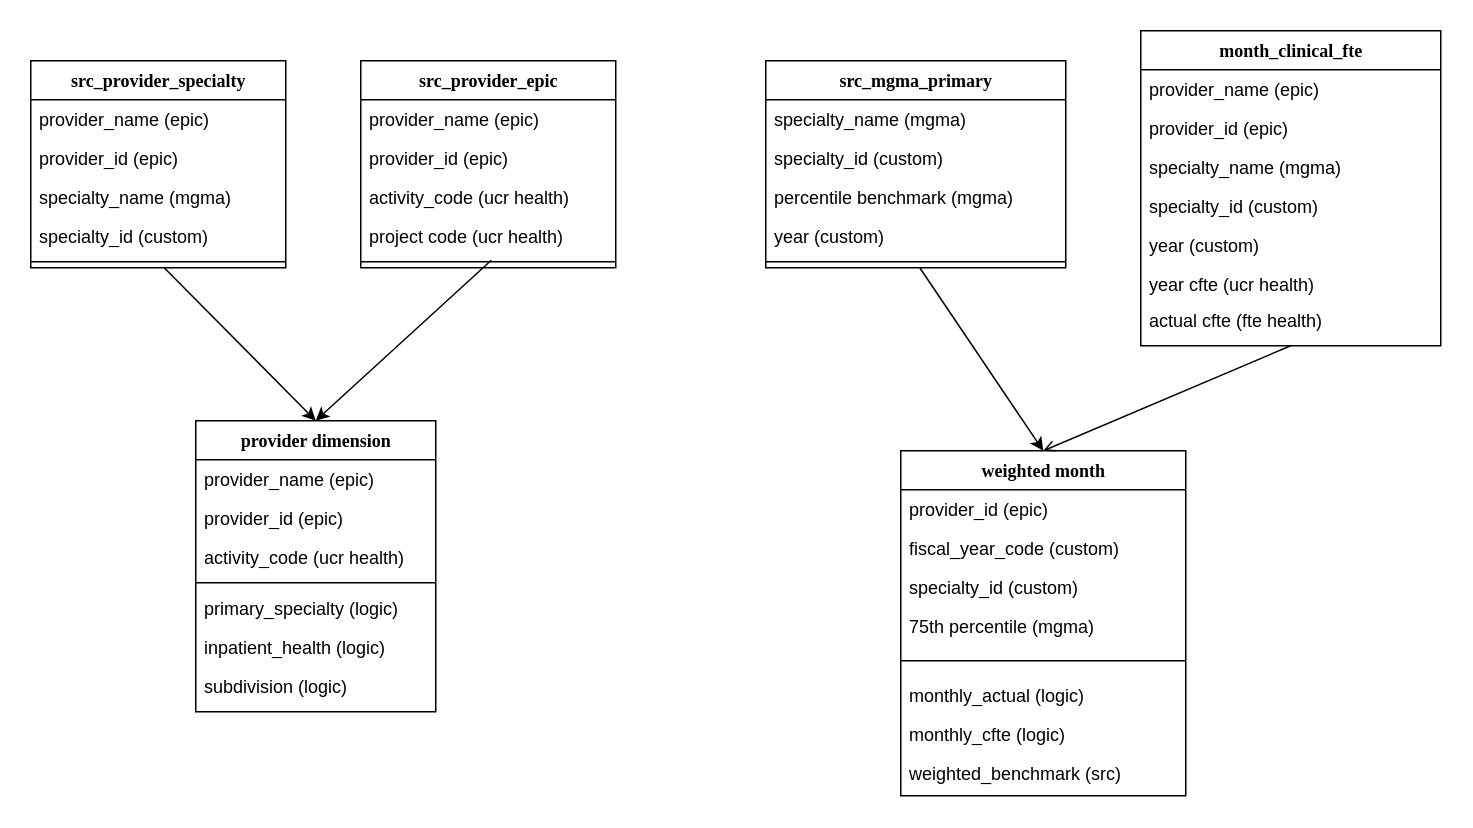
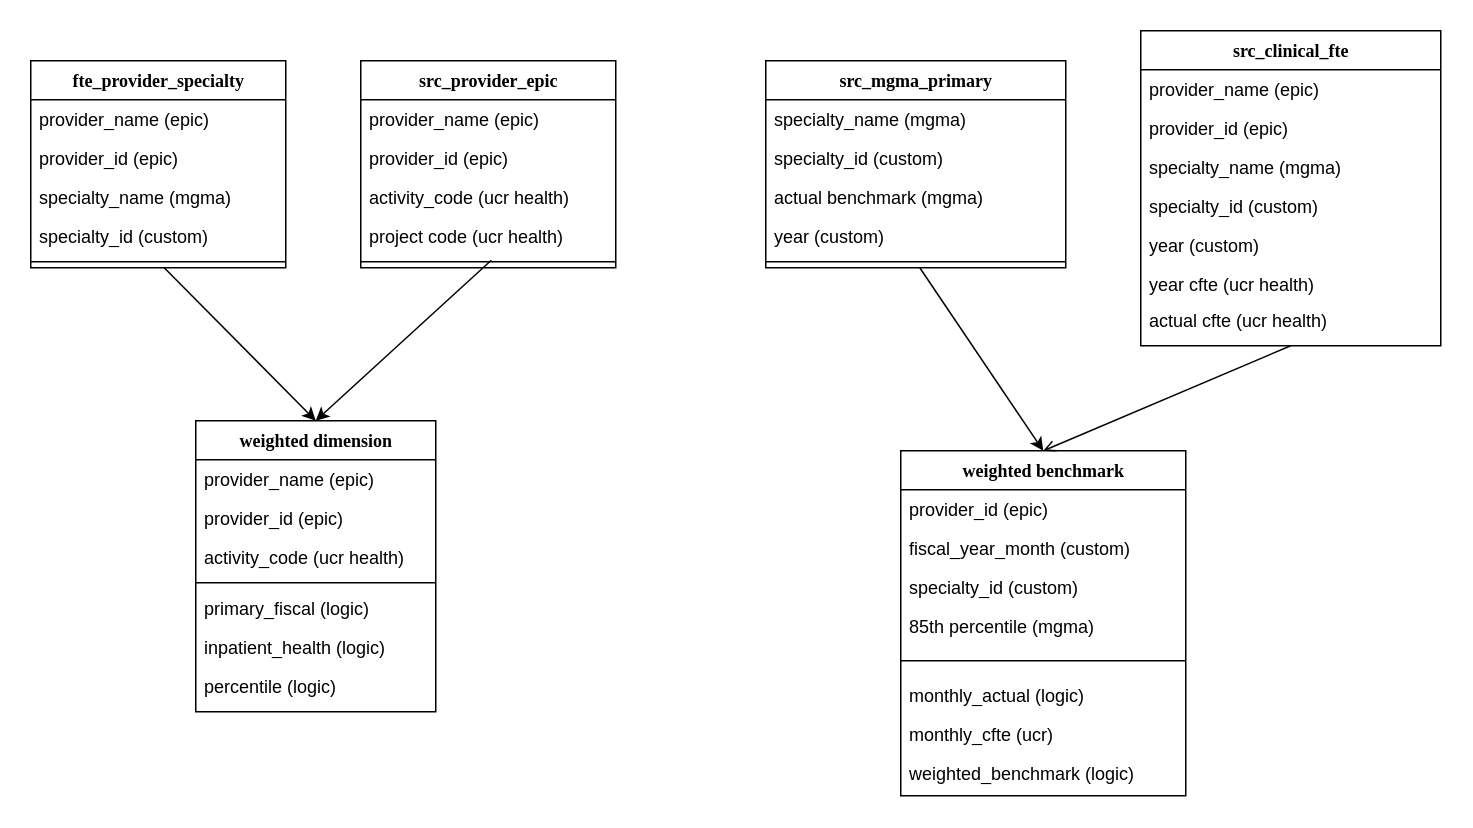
node "month_clinical_fte": label "month_clinical_fte" -> "src_clinical_fte"
node "src_provider_specialty": label "src_provider_specialty" -> "fte_provider_specialty"
node "percentile benchmark (mgma)": label "percentile benchmark (mgma)" -> "actual benchmark (mgma)"
node "actual cfte (fte health)": label "actual cfte (fte health)" -> "actual cfte (ucr health)"
node "provider dimension": label "provider dimension" -> "weighted dimension"
node "weighted month": label "weighted month" -> "weighted benchmark"
node "fiscal_year_code (custom)": label "fiscal_year_code (custom)" -> "fiscal_year_month (custom)"
node "primary_specialty (logic)": label "primary_specialty (logic)" -> "primary_fiscal (logic)"
node "75th percentile (mgma)": label "75th percentile (mgma)" -> "85th percentile (mgma)"
node "subdivision (logic)": label "subdivision (logic)" -> "percentile (logic)"
node "monthly_cfte (logic)": label "monthly_cfte (logic)" -> "monthly_cfte (ucr)"
node "weighted_benchmark (src)": label "weighted_benchmark (src)" -> "weighted_benchmark (logic)"
